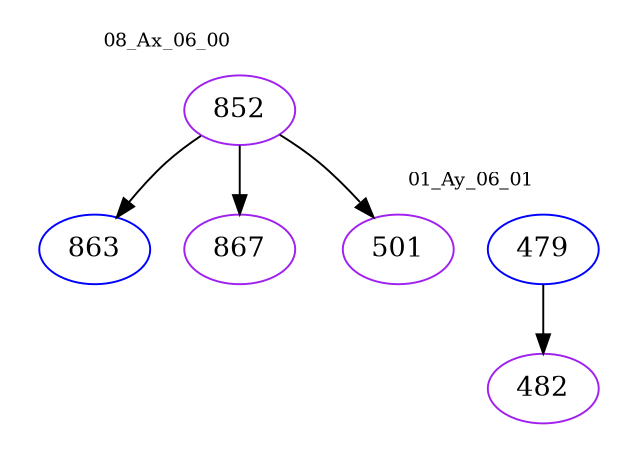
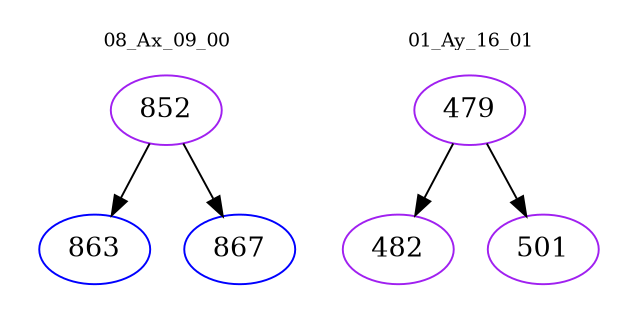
cluster "08_Ax_06_00": label "08_Ax_06_00" -> "08_Ax_09_00"
edge "852" -> "501": now "479" -> "501"
cluster "01_Ay_06_01": label "01_Ay_06_01" -> "01_Ay_16_01"
node "867": color purple -> blue
node "479": color blue -> purple
